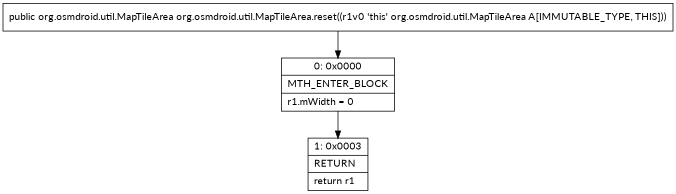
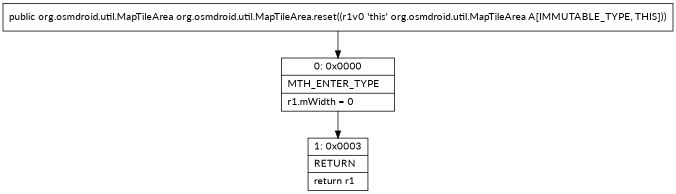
node "0: 0x0000": text "MTH_ENTER_BLOCK" -> "MTH_ENTER_TYPE"
